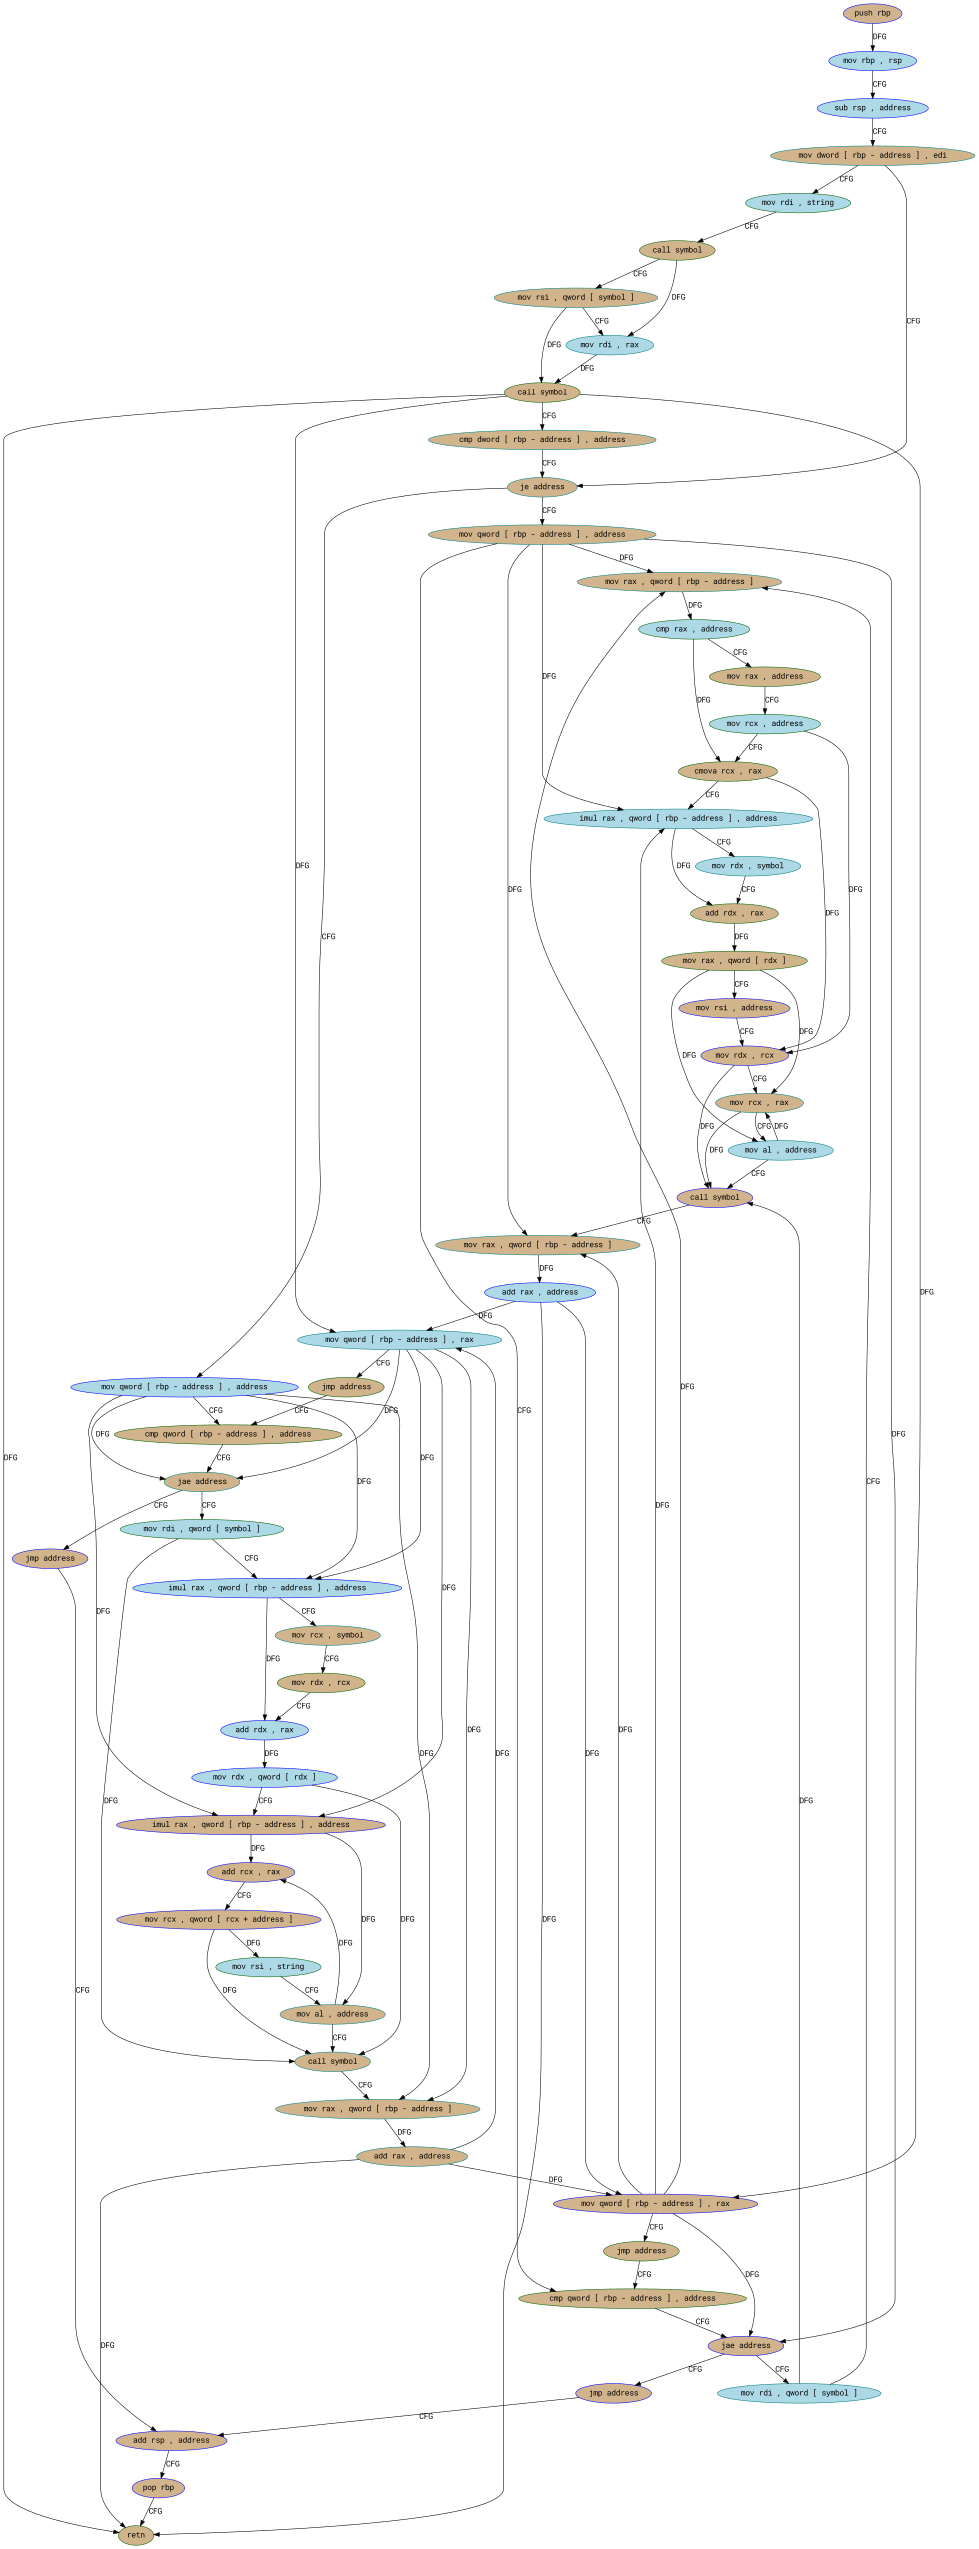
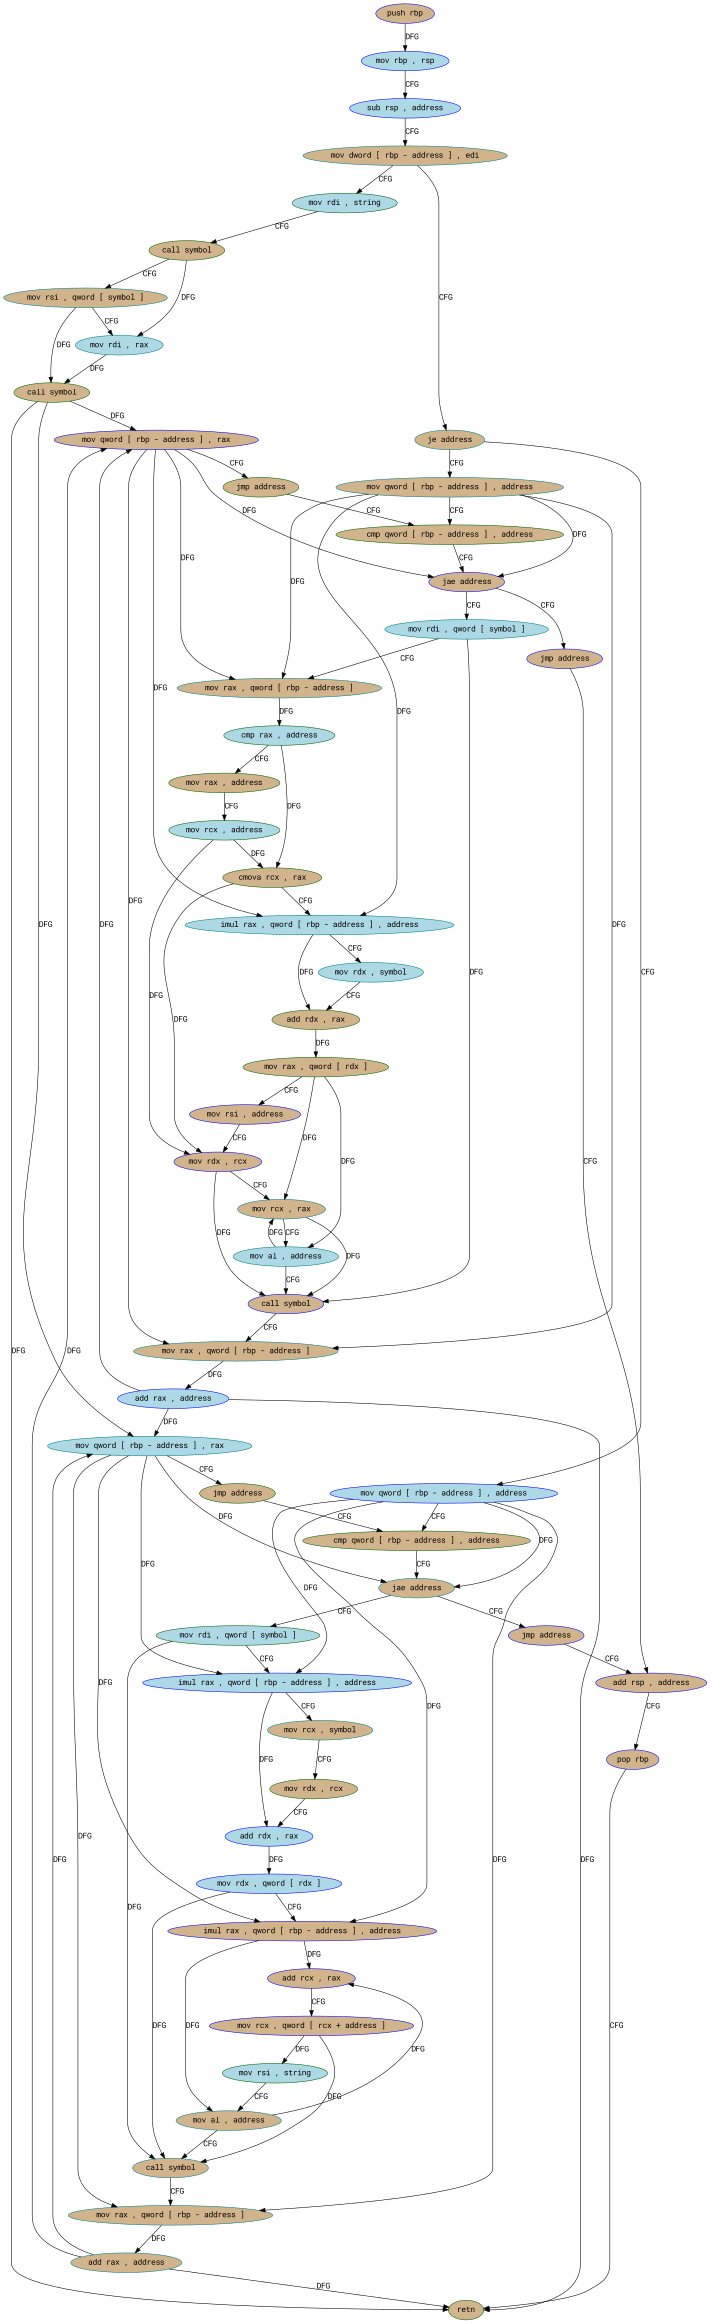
node "cmp dword [ rbp - address ] , address": removed
edge "mov rcx , address" -> "cmova rcx , rax": label "CFG" -> "DFG"
